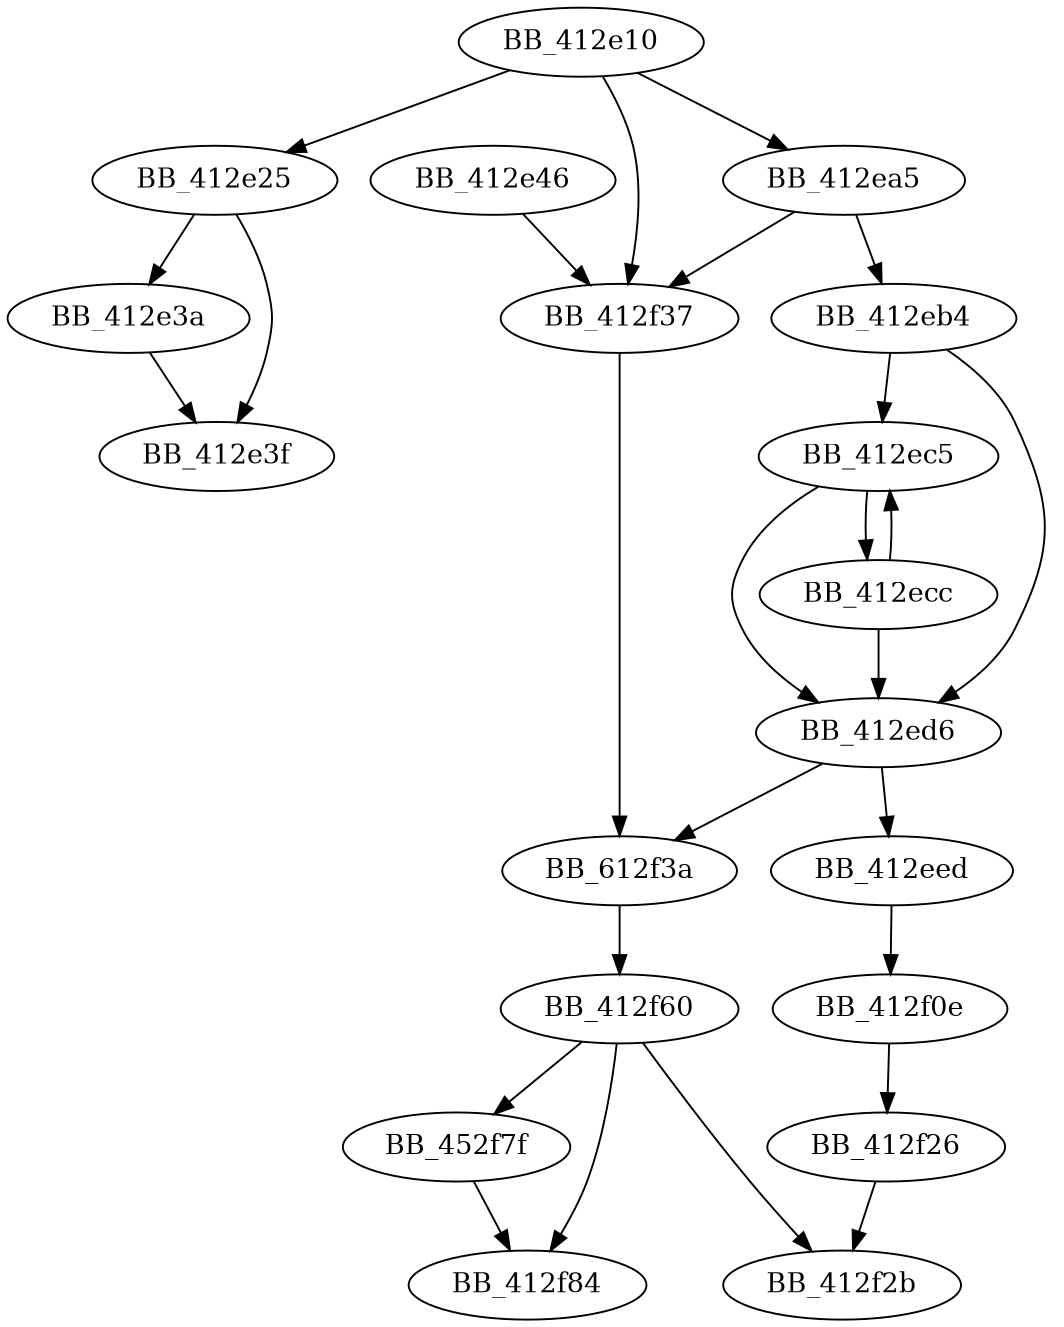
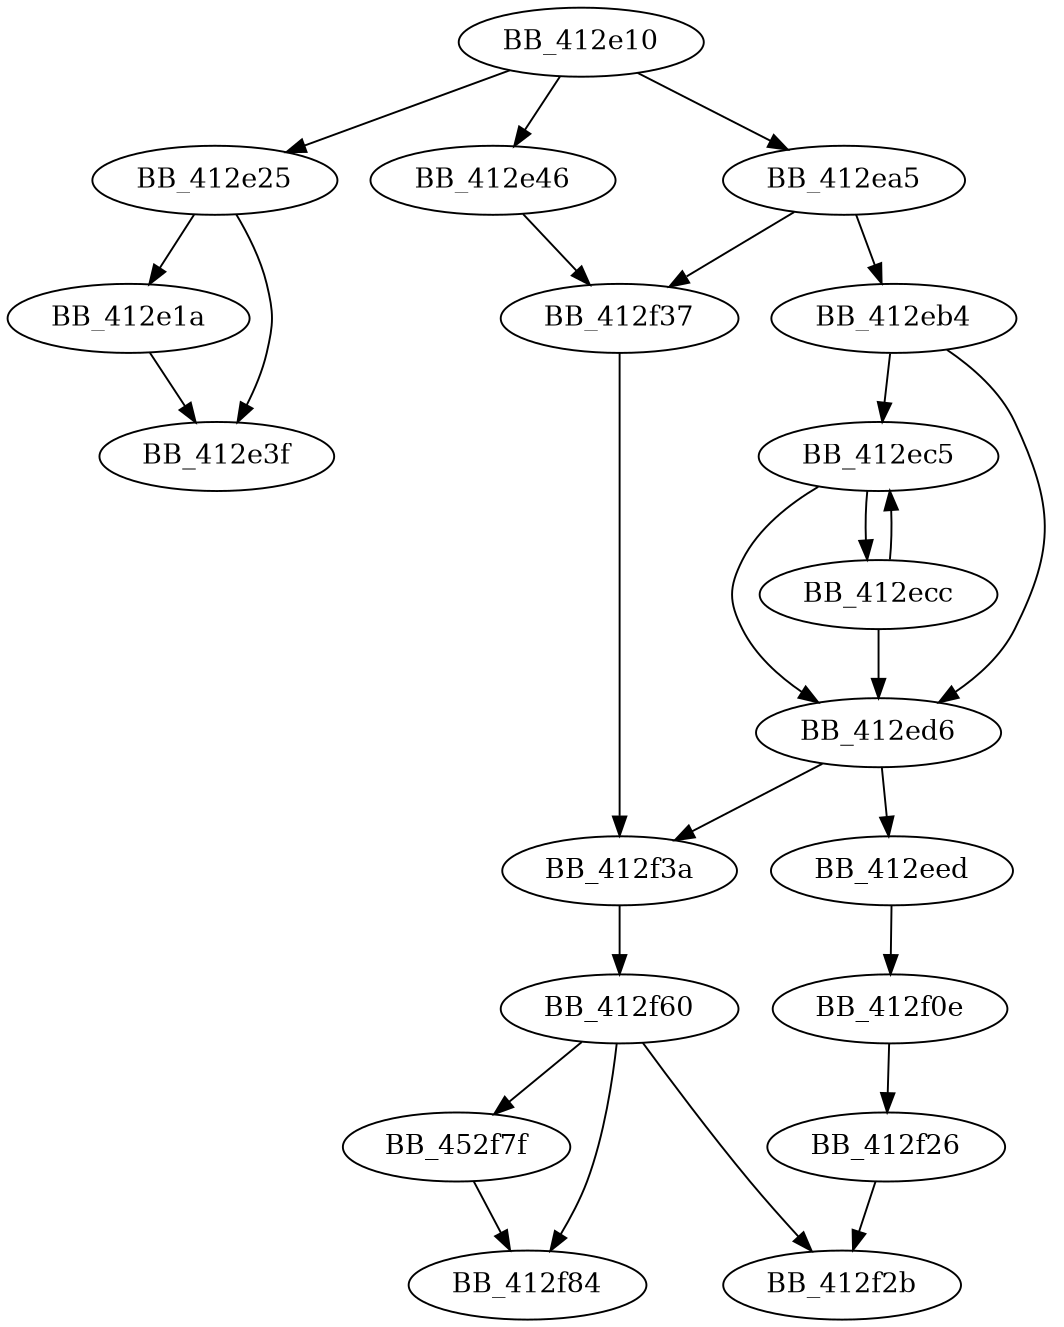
edge "BB_412e10" -> "BB_412f37": now "BB_412e10" -> "BB_412e46"
node "BB_412e3a": label "BB_412e3a" -> "BB_412e1a"
node "BB_612f3a": label "BB_612f3a" -> "BB_412f3a"
